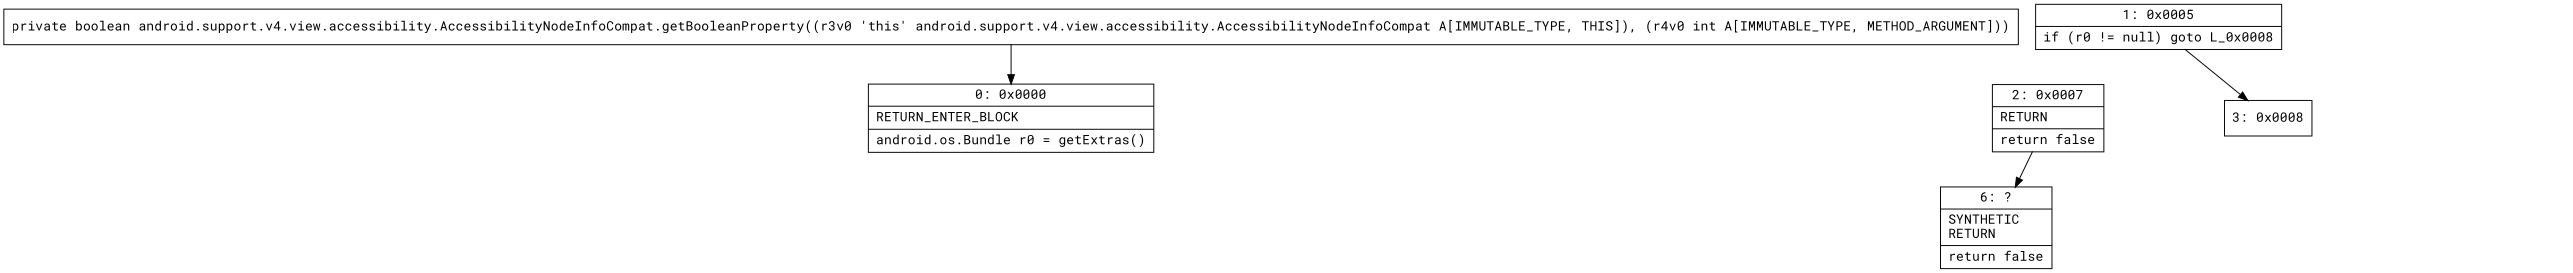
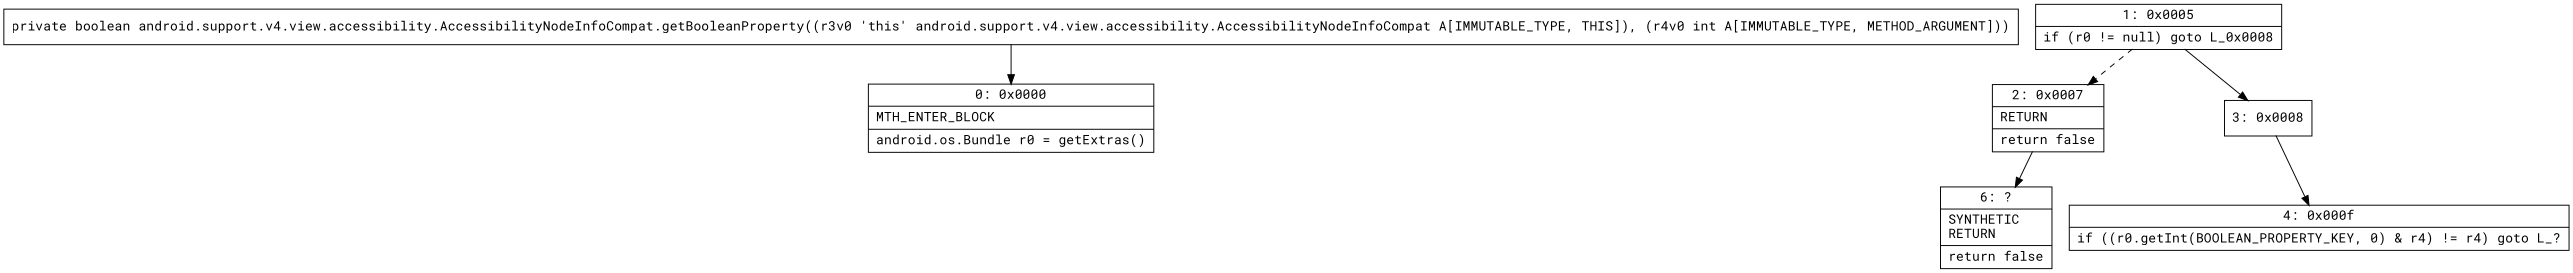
edge "1: 0x0005" -> "2: 0x0007": added
node "0: 0x0000": text "RETURN_ENTER_BLOCK" -> "MTH_ENTER_BLOCK"
node "4: 0x000f": added
